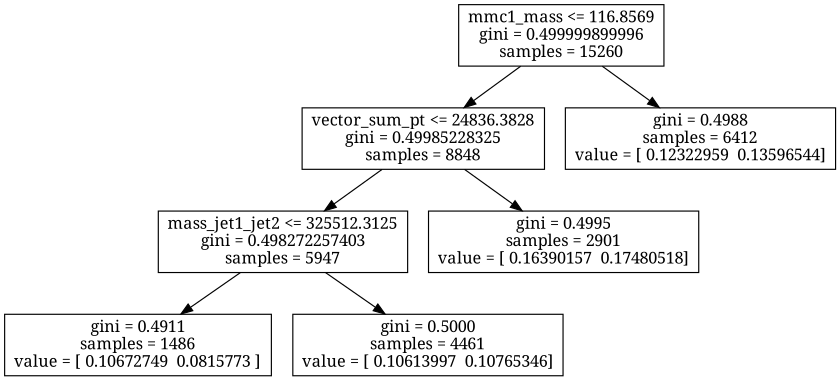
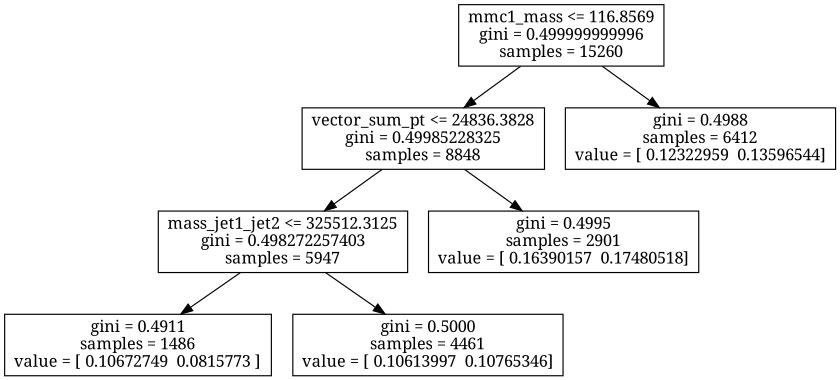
node "mmc1_mass <= 116.8569 gini = 0.499999899996 samples = 15260": label "mmc1_mass <= 116.8569 gini = 0.499999899996 samples = 15260" -> "mmc1_mass <= 116.8569 gini = 0.499999999996 samples = 15260"
